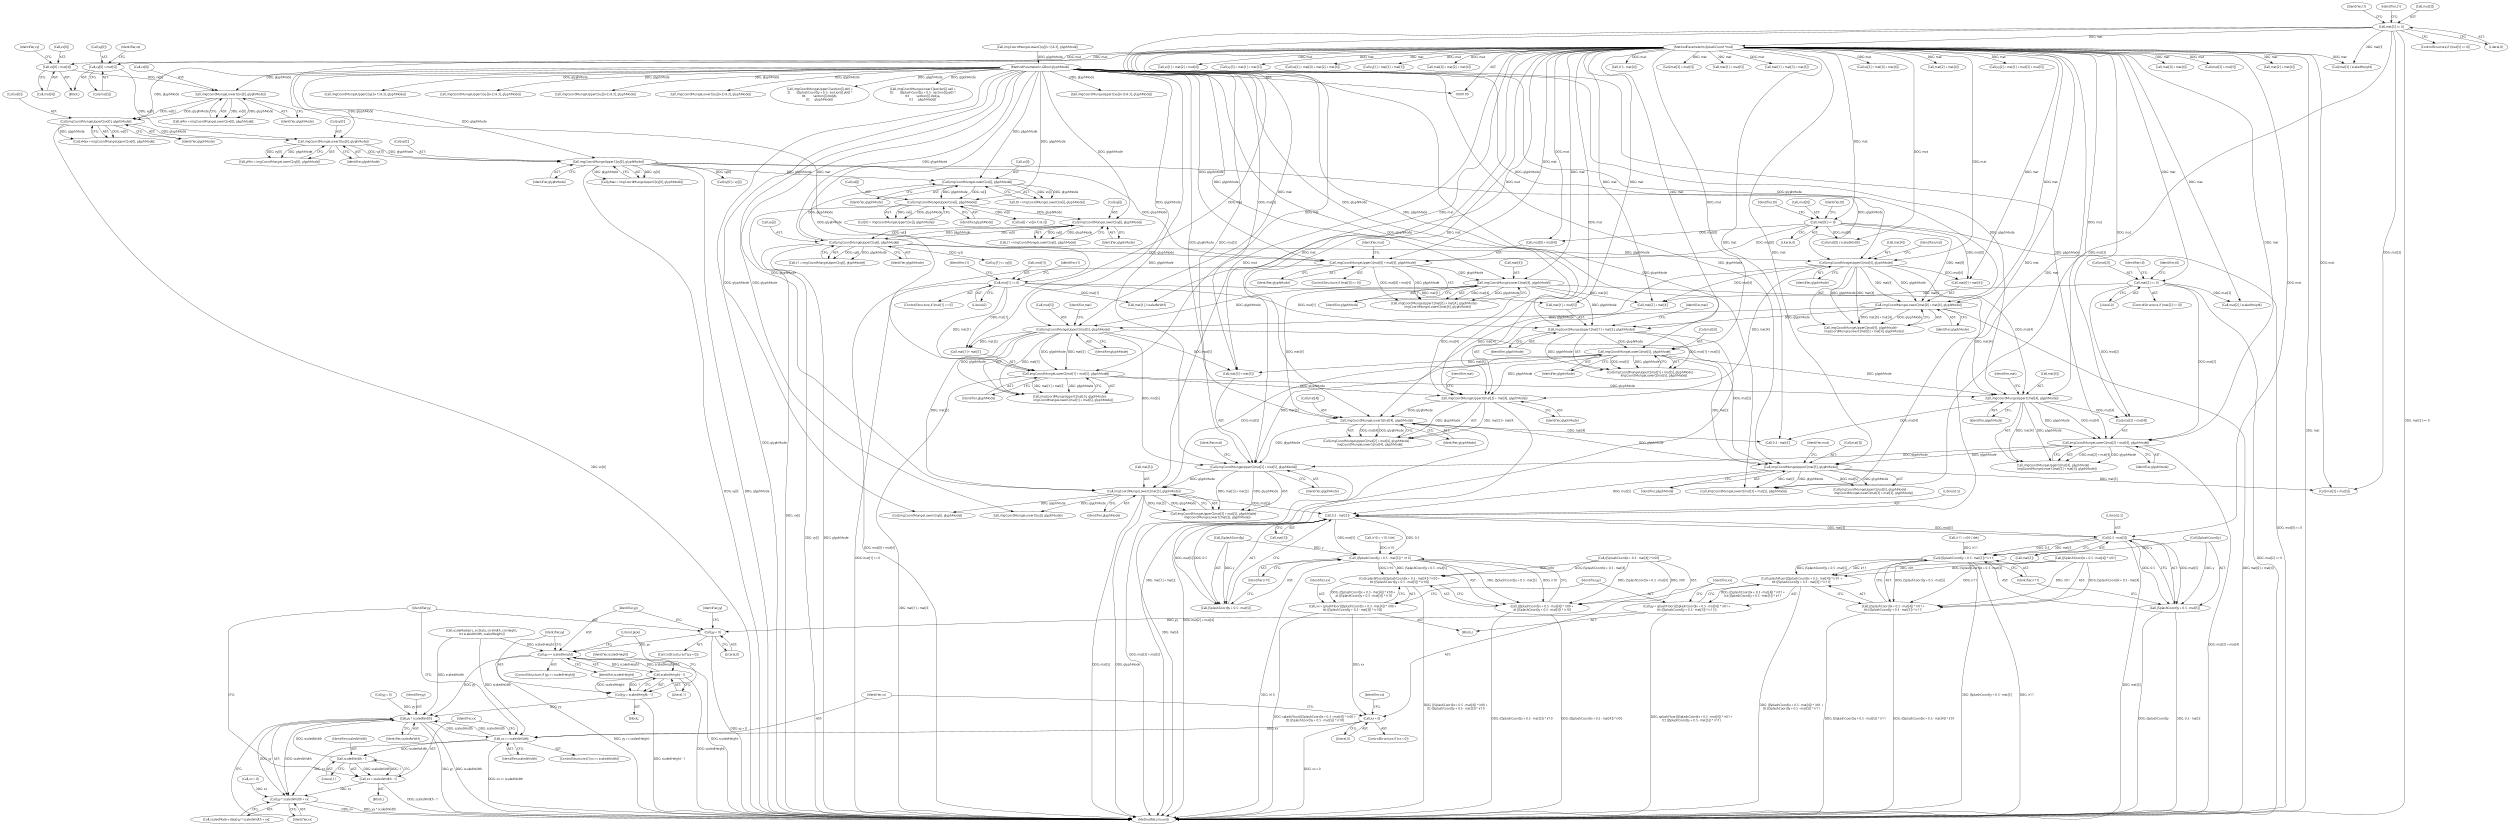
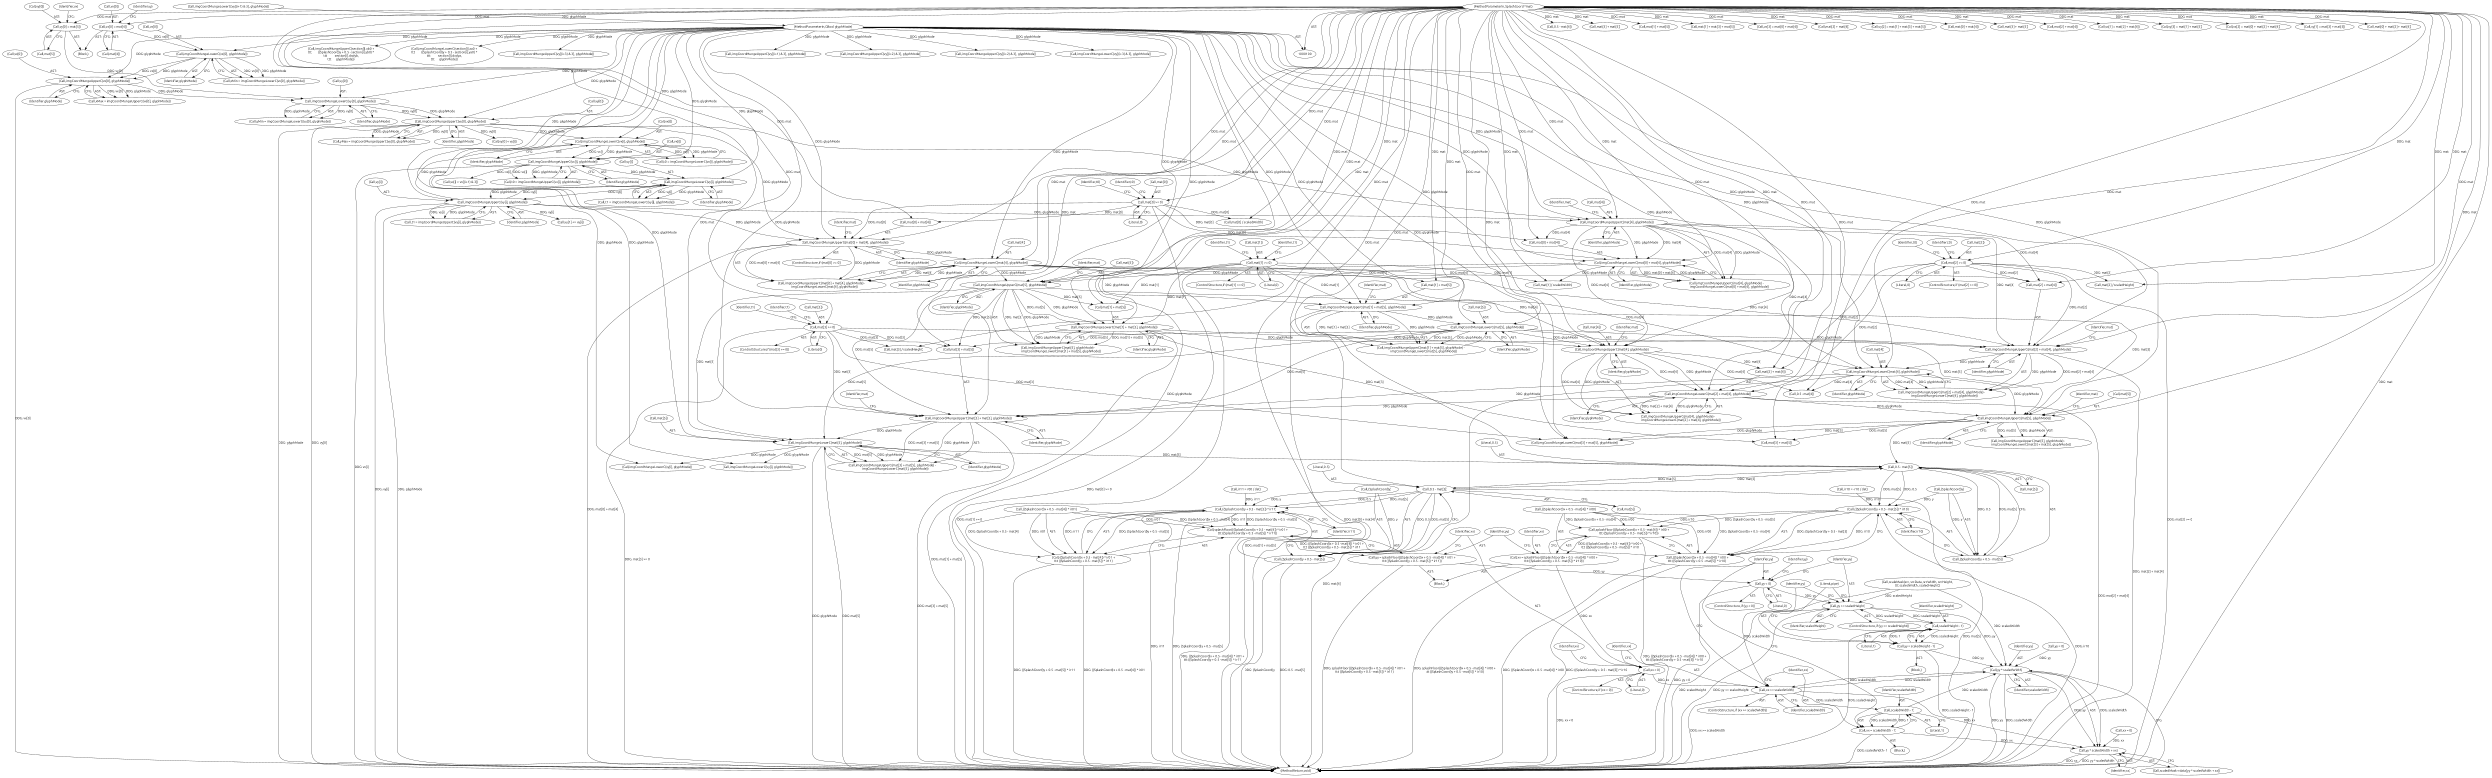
edge "(Call,mat[3] >= 0)" -> "(MethodParameterIn,SplashCoord *mat)": reversed
edge "(Call,mat[3] >= 0)" -> "(ControlStructure,if (mat[3] >= 0))": label "CFG: " -> "AST: "
edge "(Call,mat[2] >= 0)" -> "(Call,imgCoordMungeUpperC(mat[2] + mat[4], glyphMode))": added, label "DDG: mat[2]"
edge "(Call,imgCoordMungeLowerC(mat[0] + mat[4], glyphMode))" -> "(Call,imgCoordMungeUpperC(mat[1] + mat[5], glyphMode))": now "(Call,imgCoordMungeLowerC(mat[0] + mat[4], glyphMode))" -> "(Call,mat[1] / scaledWidth)"
